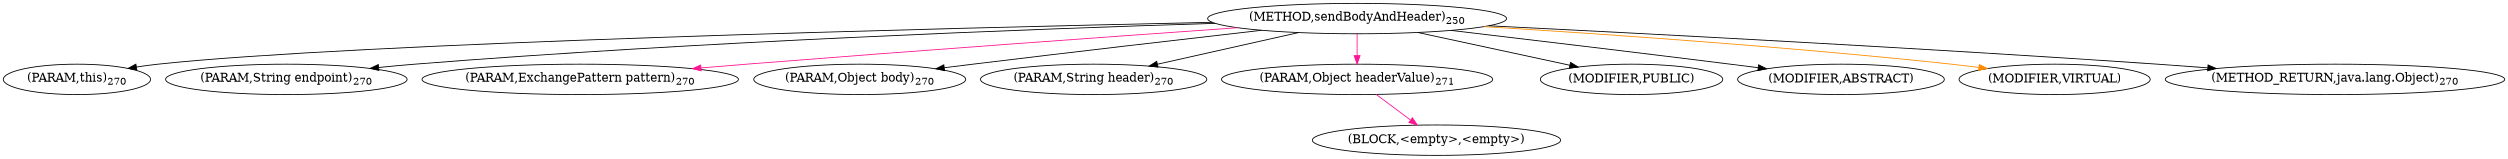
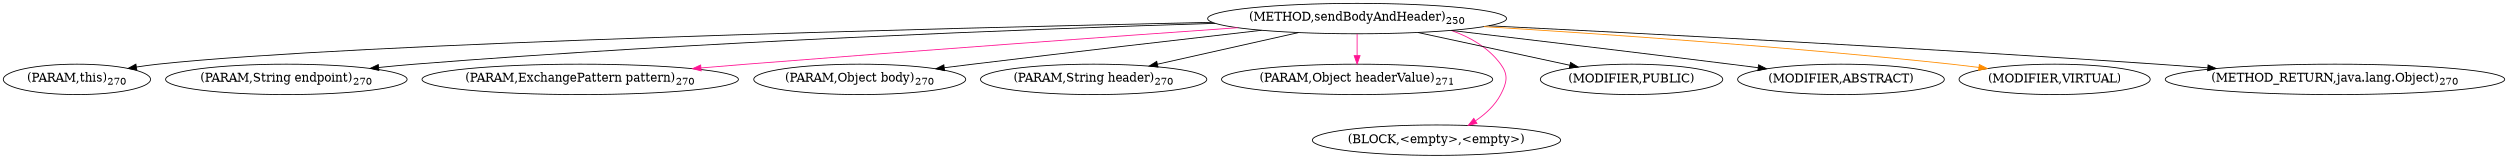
edge "(PARAM,Object headerValue)" -> "(BLOCK,<empty>,<empty>)": now "(METHOD,sendBodyAndHeader)" -> "(BLOCK,<empty>,<empty>)"
